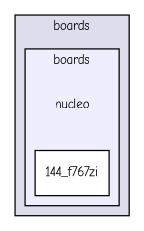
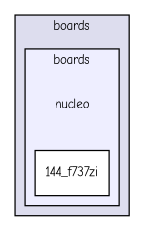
node "144_f767zi": label "144_f767zi" -> "144_f737zi"
